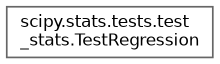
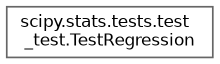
node "scipy.stats.tests.test _stats.TestRegression": label "scipy.stats.tests.test _stats.TestRegression" -> "scipy.stats.tests.test _test.TestRegression"
